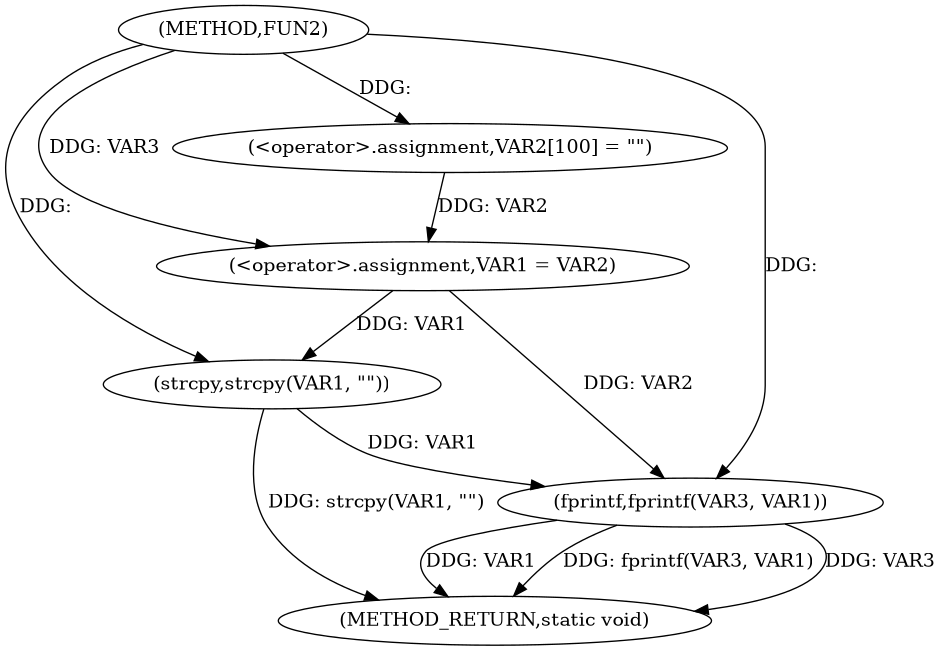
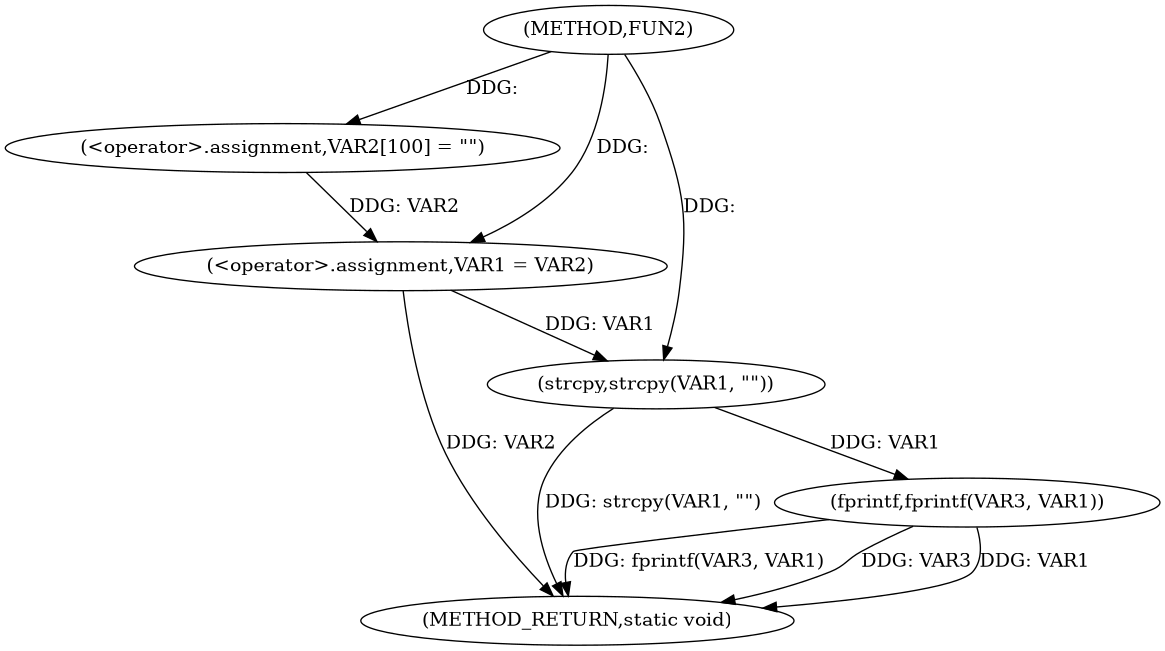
edge "(METHOD,FUN2)" -> "(fprintf,fprintf(VAR3, VAR1))": removed, label "DDG:"
edge "(METHOD,FUN2)" -> "(<operator>.assignment,VAR1 = VAR2)": label "DDG: VAR3" -> "DDG: "
edge "(<operator>.assignment,VAR1 = VAR2)" -> "(fprintf,fprintf(VAR3, VAR1))": now "(<operator>.assignment,VAR1 = VAR2)" -> "(METHOD_RETURN,static void)"
